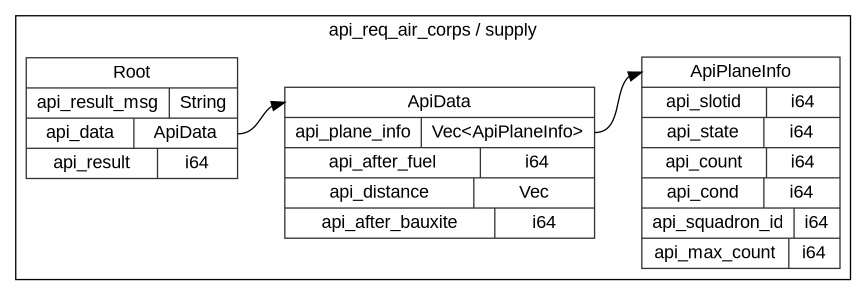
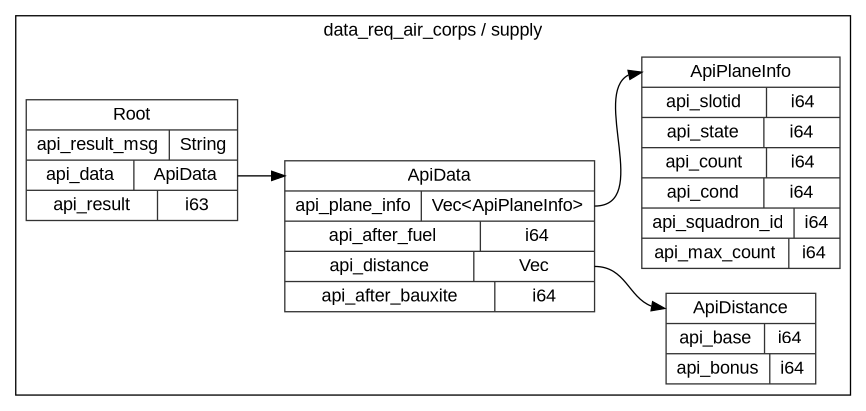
cluster "api_req_air_corps / supply": label "api_req_air_corps / supply" -> "data_req_air_corps / supply"
node "Root": text "i64" -> "i63"
node "ApiDistance": added
